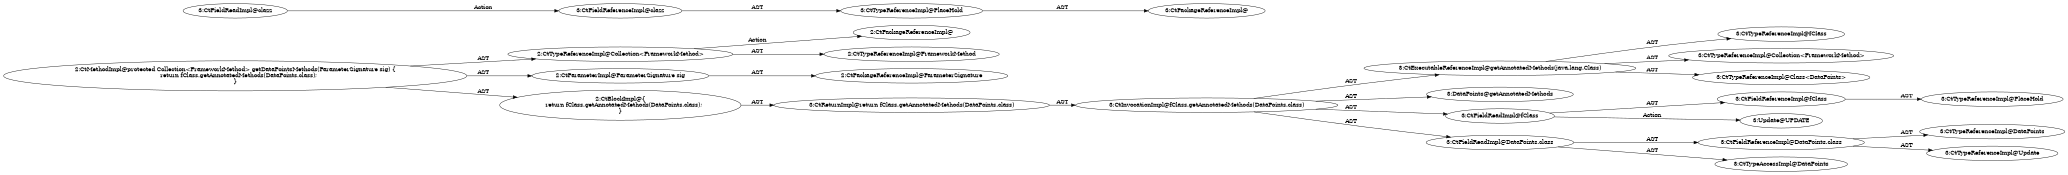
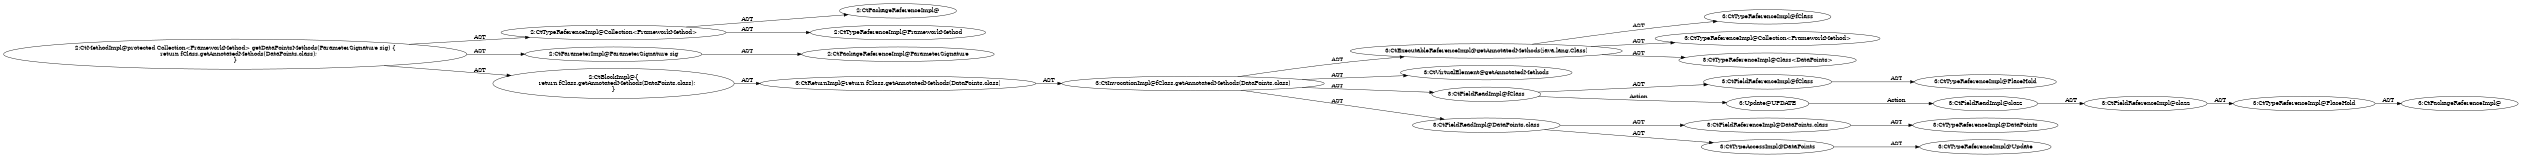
edge "3:CtFieldReadImpl@clazz" -> "3:CtFieldReferenceImpl@clazz": label "Action" -> "AST"
edge "2:CtTypeReferenceImpl@Collection<FrameworkMethod>" -> "2:CtPackageReferenceImpl@": label "Action" -> "AST"
node "3:DataPoints@getAnnotatedMethods": label "3:DataPoints@getAnnotatedMethods" -> "3:CtVirtualElement@getAnnotatedMethods"
edge "3:Update@UPDATE" -> "3:CtFieldReadImpl@clazz": added, label "Action"
edge "3:CtFieldReferenceImpl@DataPoints.class" -> "3:CtTypeReferenceImpl@Update": now "3:CtTypeAccessImpl@DataPoints" -> "3:CtTypeReferenceImpl@Update"
